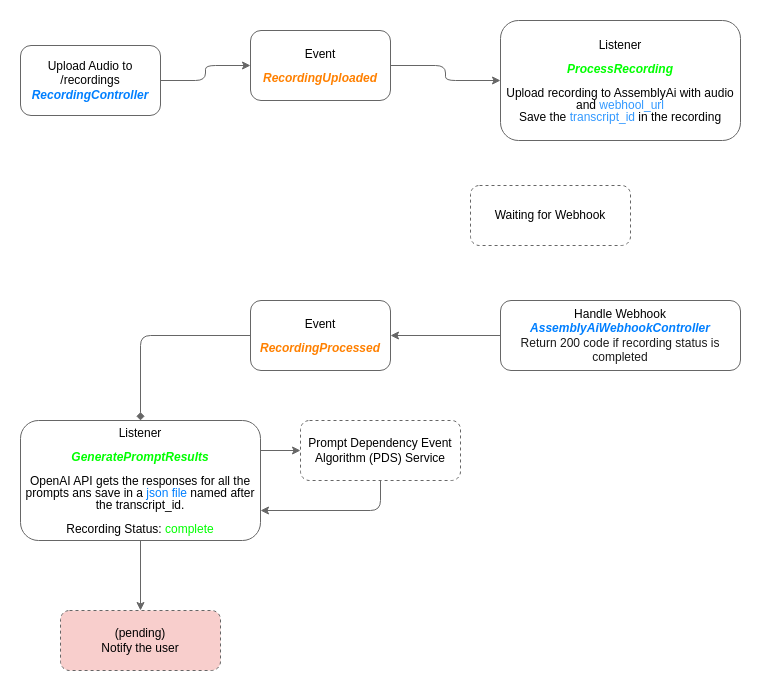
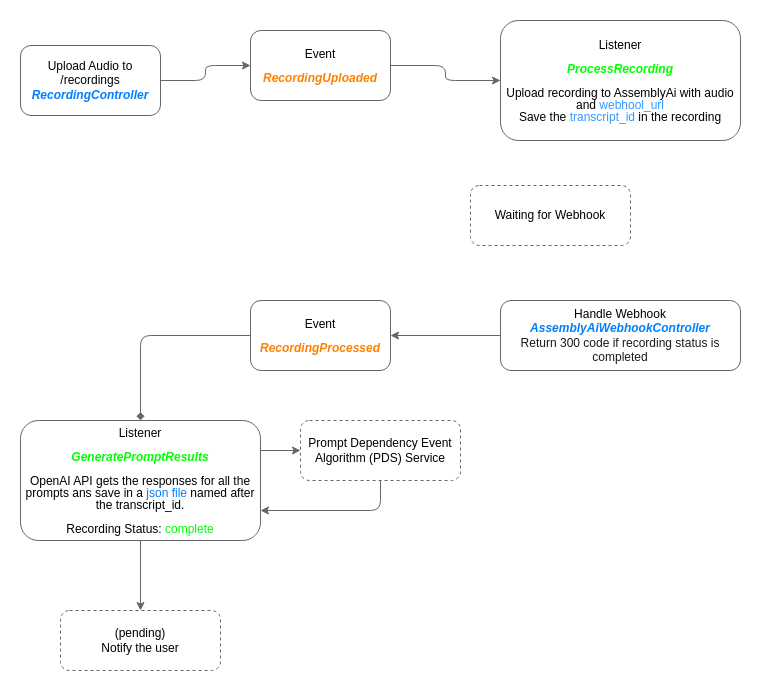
node "Handle Webhook AssemblyAiWebhookController Return 200 code if recording status is completed": label "Handle Webhook AssemblyAiWebhookController Return 200 code if recording status is completed" -> "Handle Webhook AssemblyAiWebhookController Return 300 code if recording status is completed"
node "(pending) Notify the user": fillcolor #f8cecc -> #ffffff
